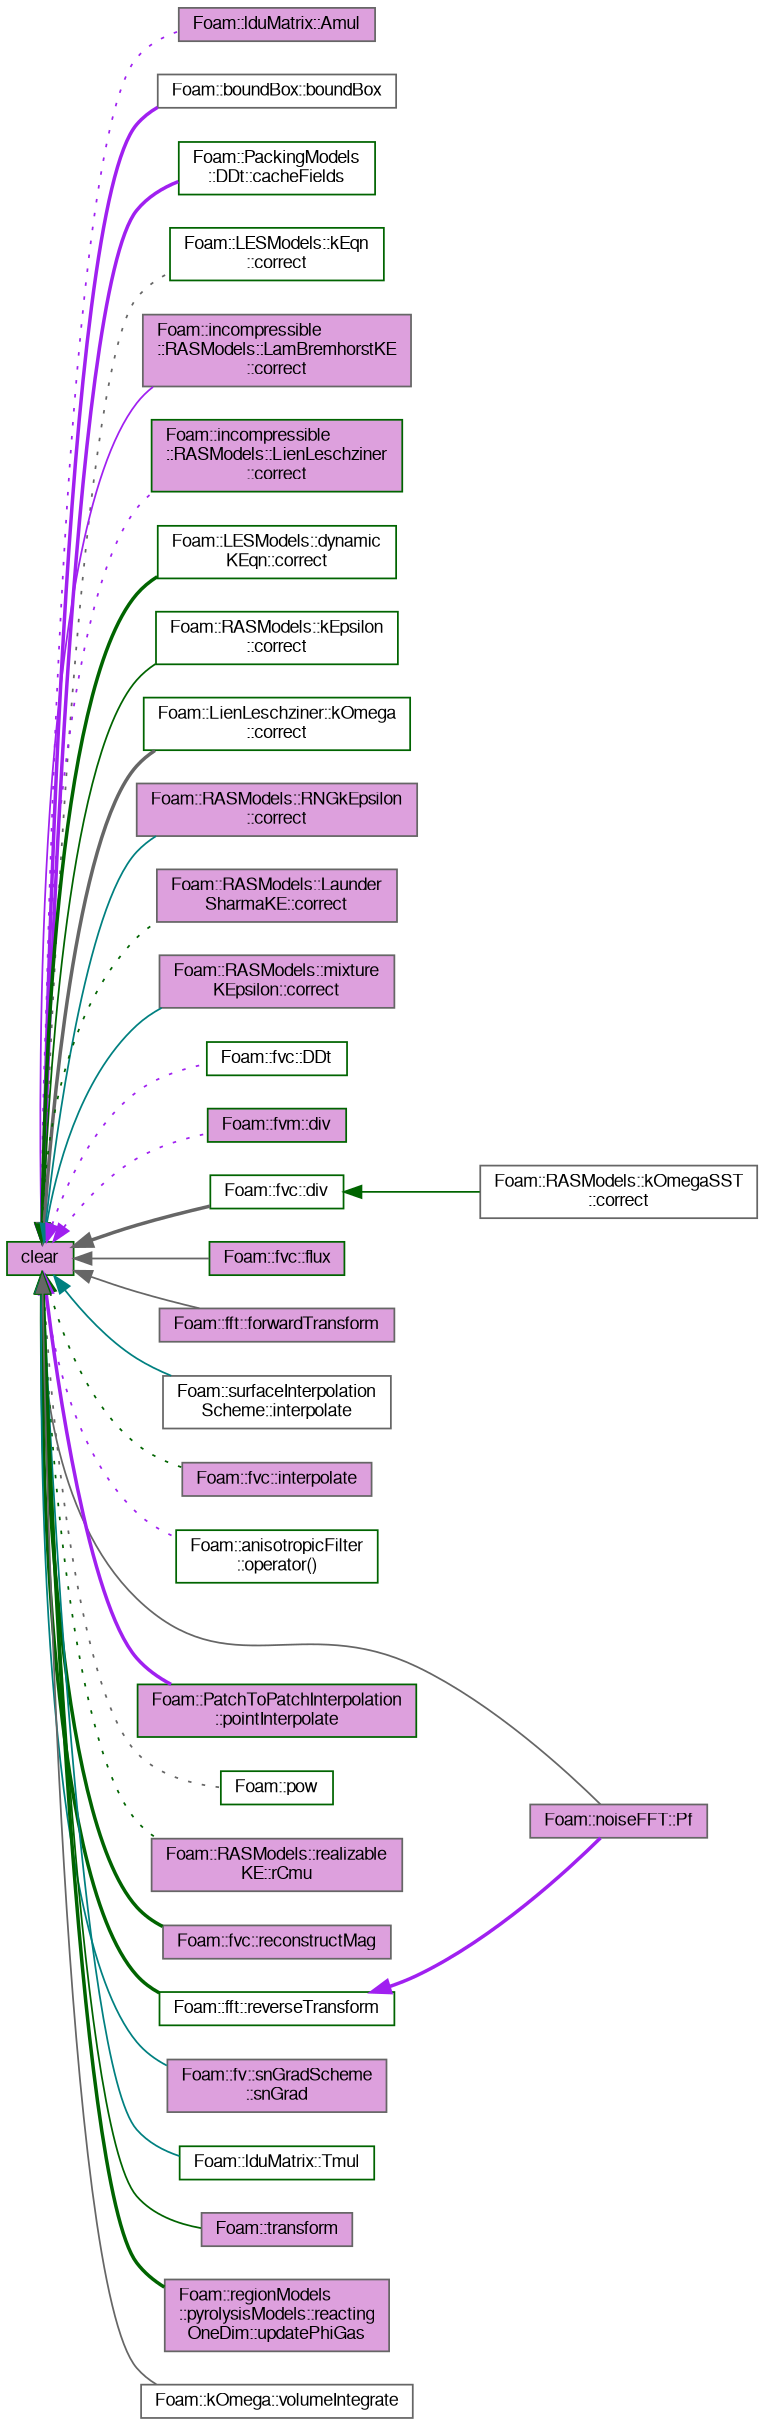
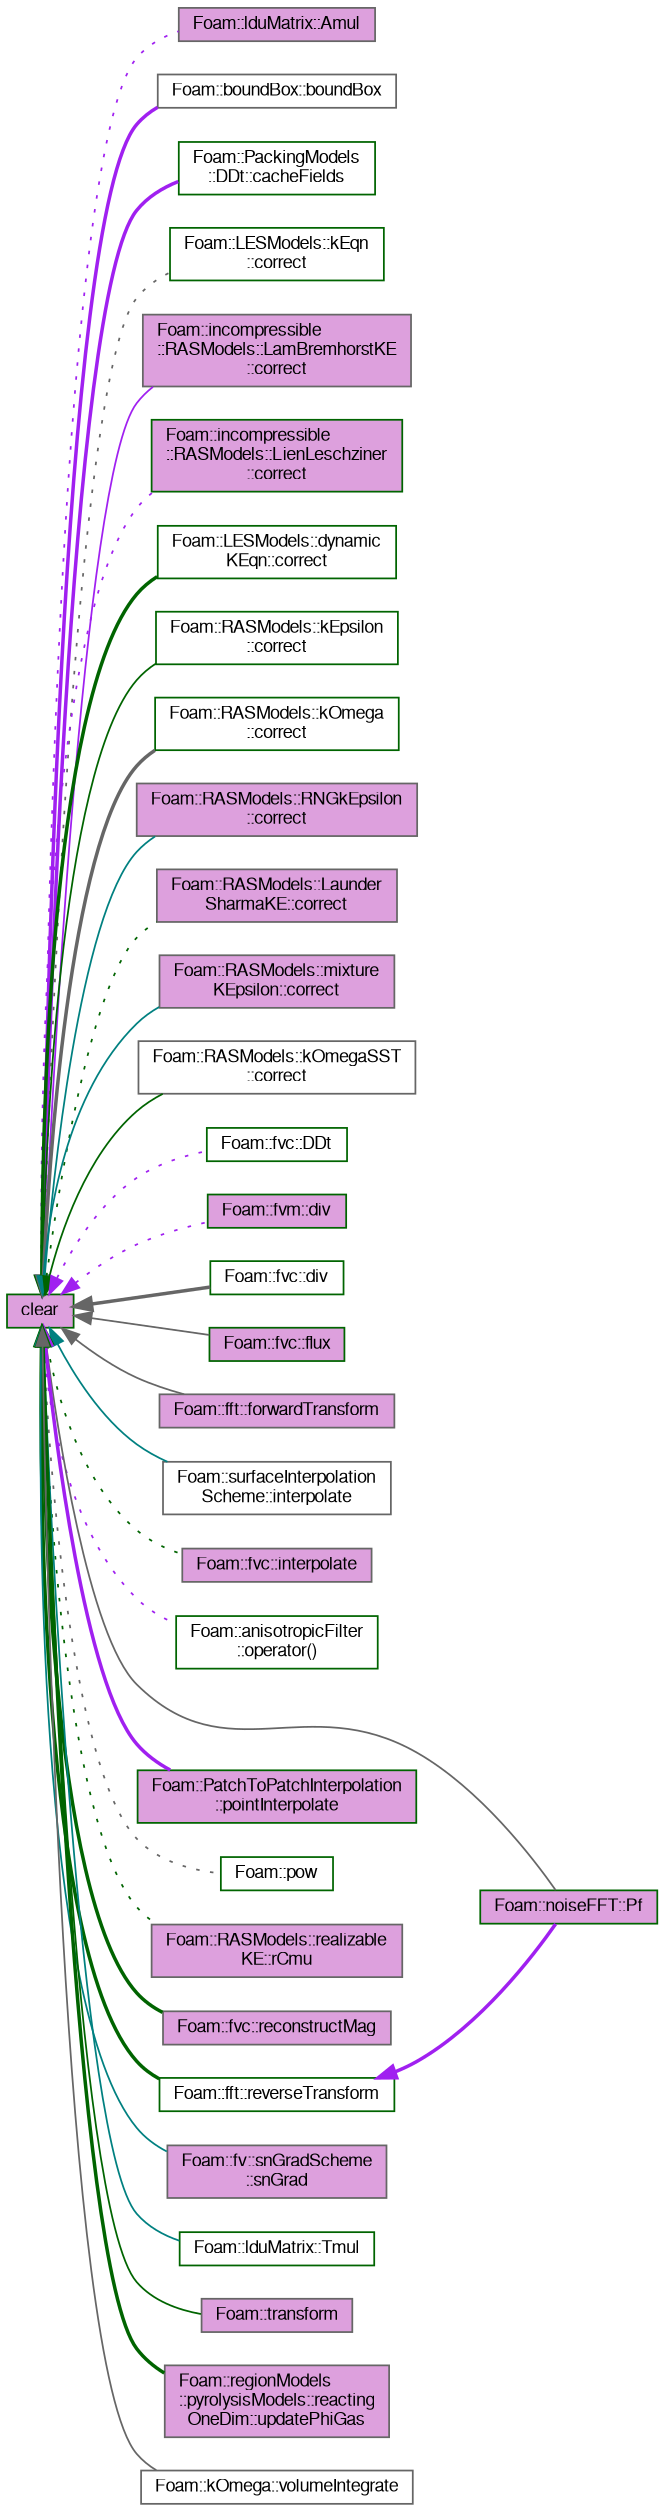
node "Foam::LienLeschziner::kOmega ::correct": label "Foam::LienLeschziner::kOmega ::correct" -> "Foam::RASModels::kOmega ::correct"
edge "Foam::RASModels::kOmegaSST ::correct" -> "Foam::fvc::div": now "Foam::RASModels::kOmegaSST ::correct" -> "clear"
node "Foam::noiseFFT::Pf": color gray40 -> darkgreen
